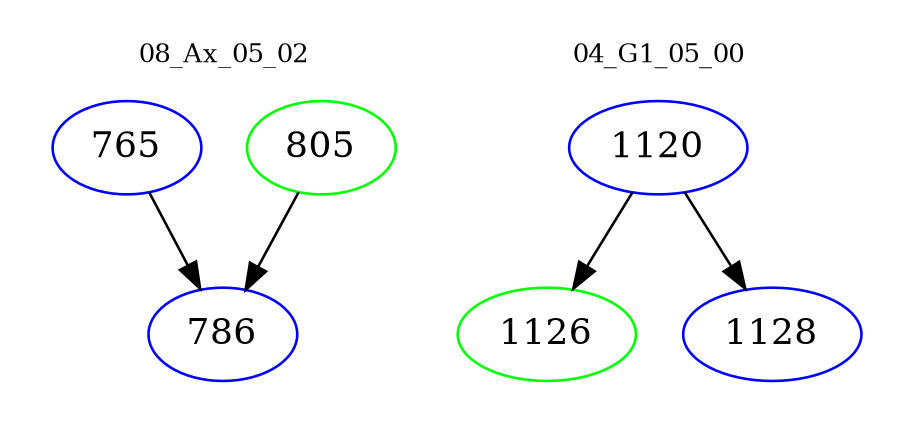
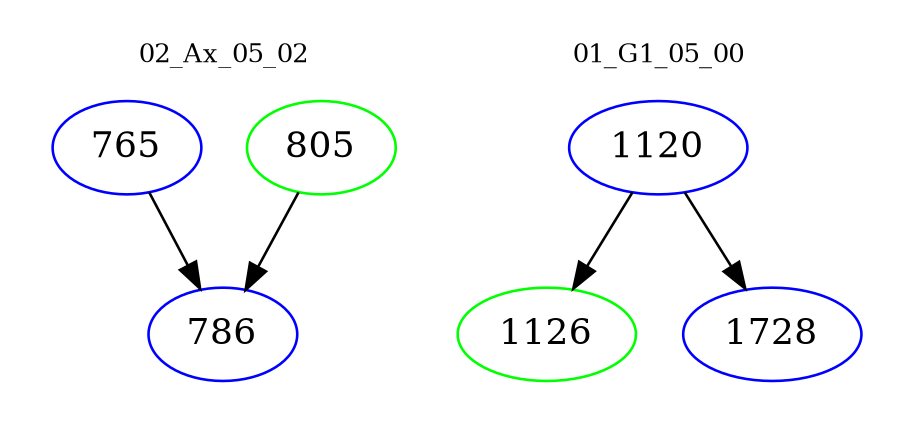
cluster "08_Ax_05_02": label "08_Ax_05_02" -> "02_Ax_05_02"
cluster "04_G1_05_00": label "04_G1_05_00" -> "01_G1_05_00"
node "1128": label "1128" -> "1728"
